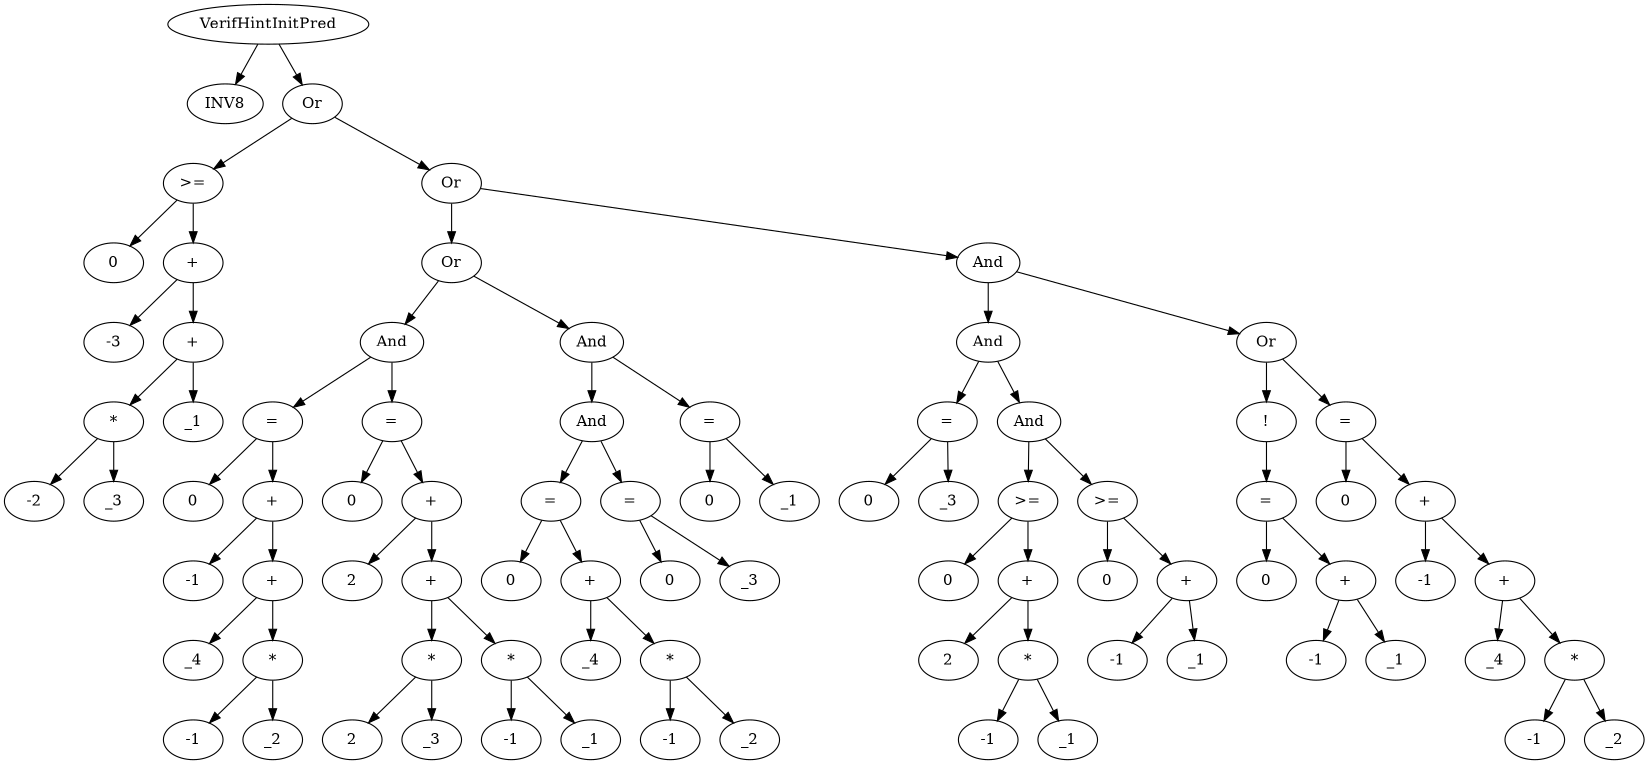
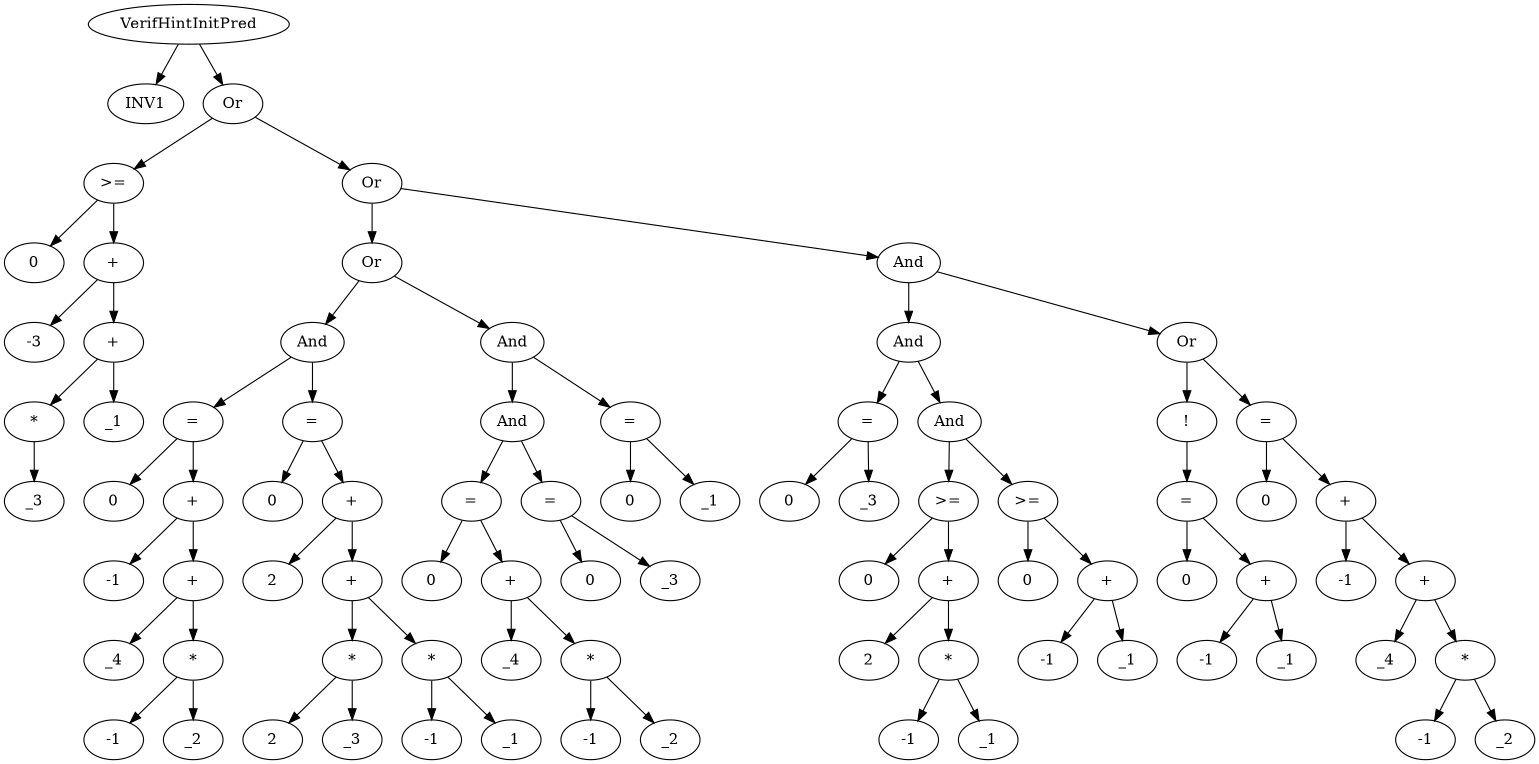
node "INV8": label "INV8" -> "INV1"
node "-2": removed
